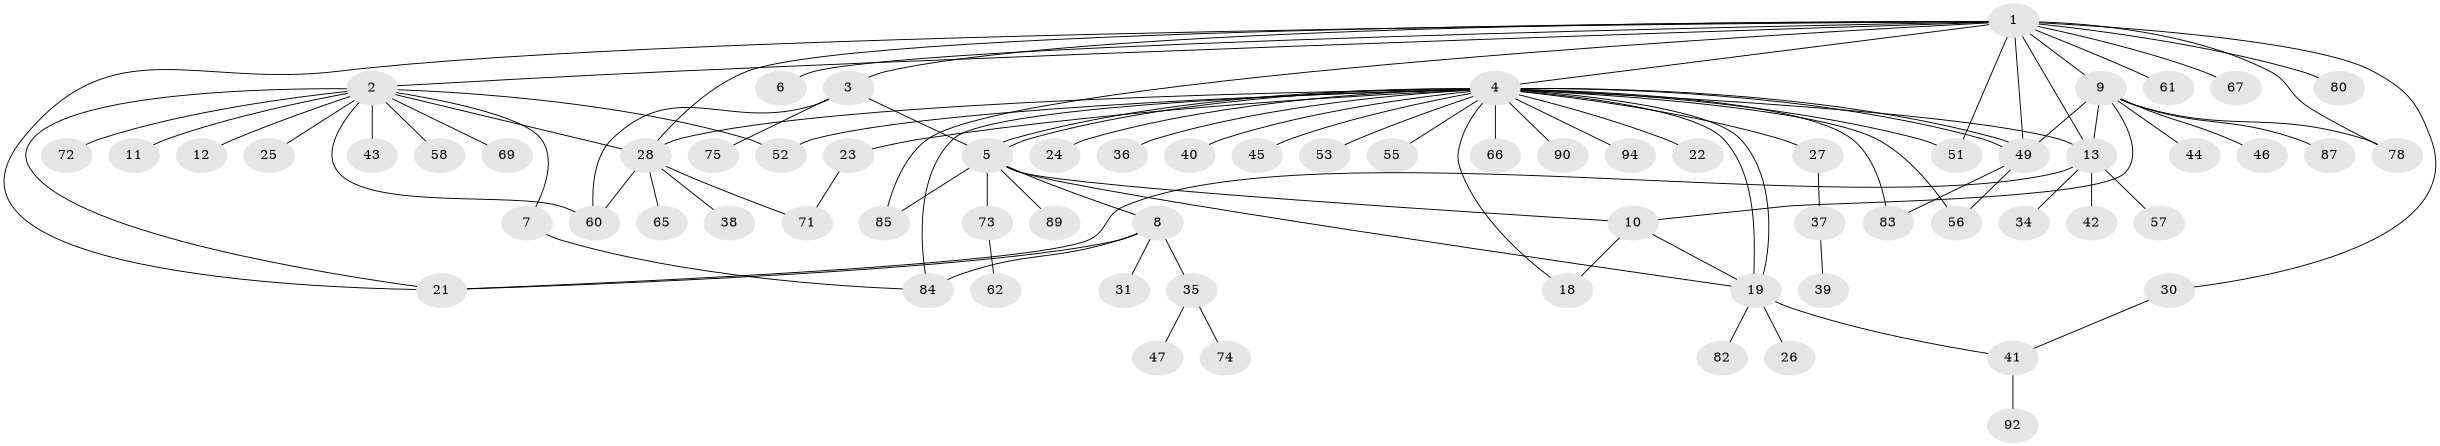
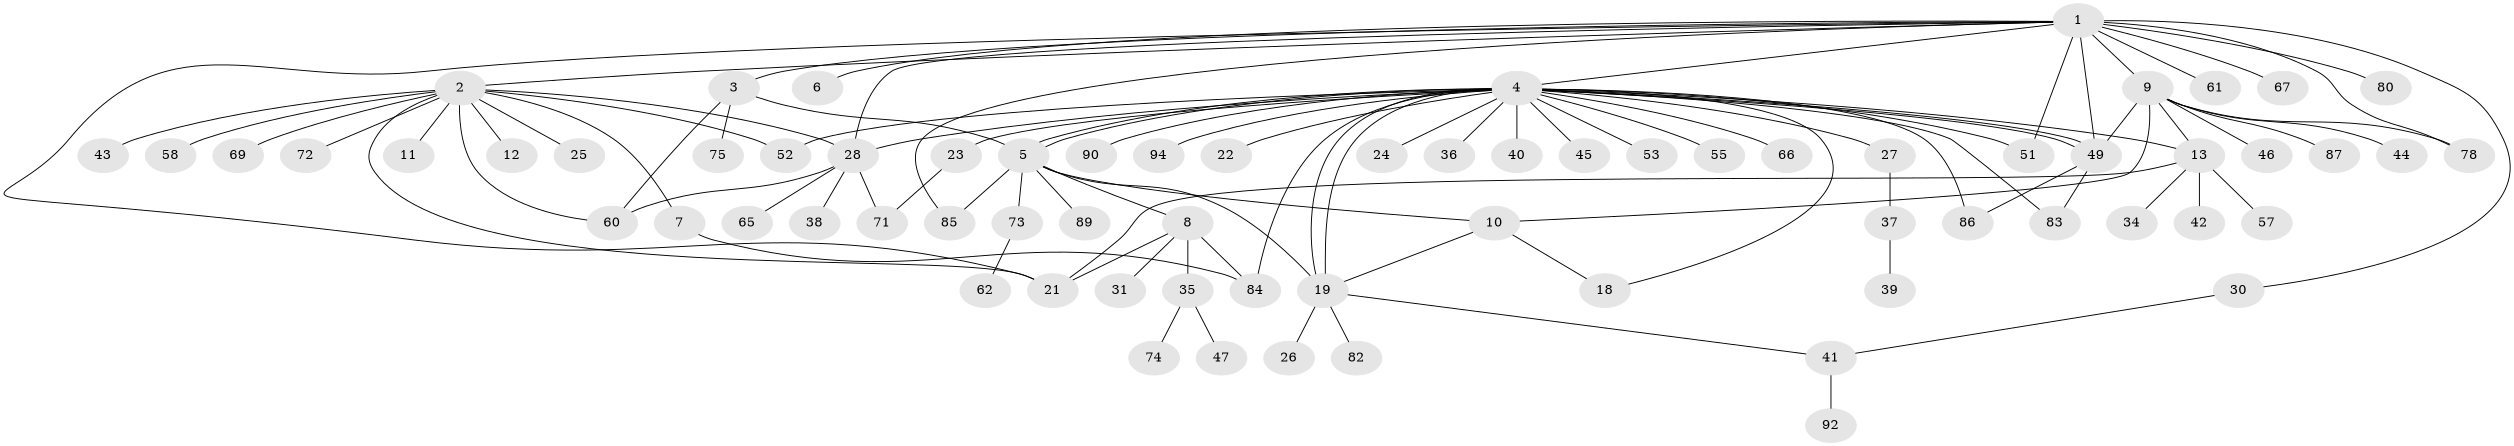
edge "1" -- "13": removed
node "56": label "56" -> "86"
